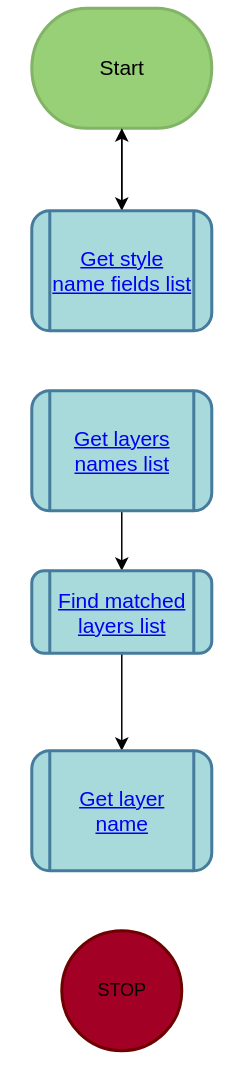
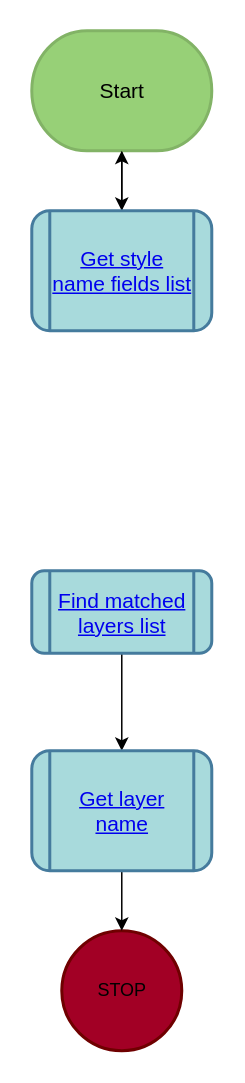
node "Start": moved (122, 68) -> (122, 91)
node "Get layers names list": removed
edge "Get layers names list" -> "Find matched layers list": removed
edge "Get layer name" -> "STOP": added
